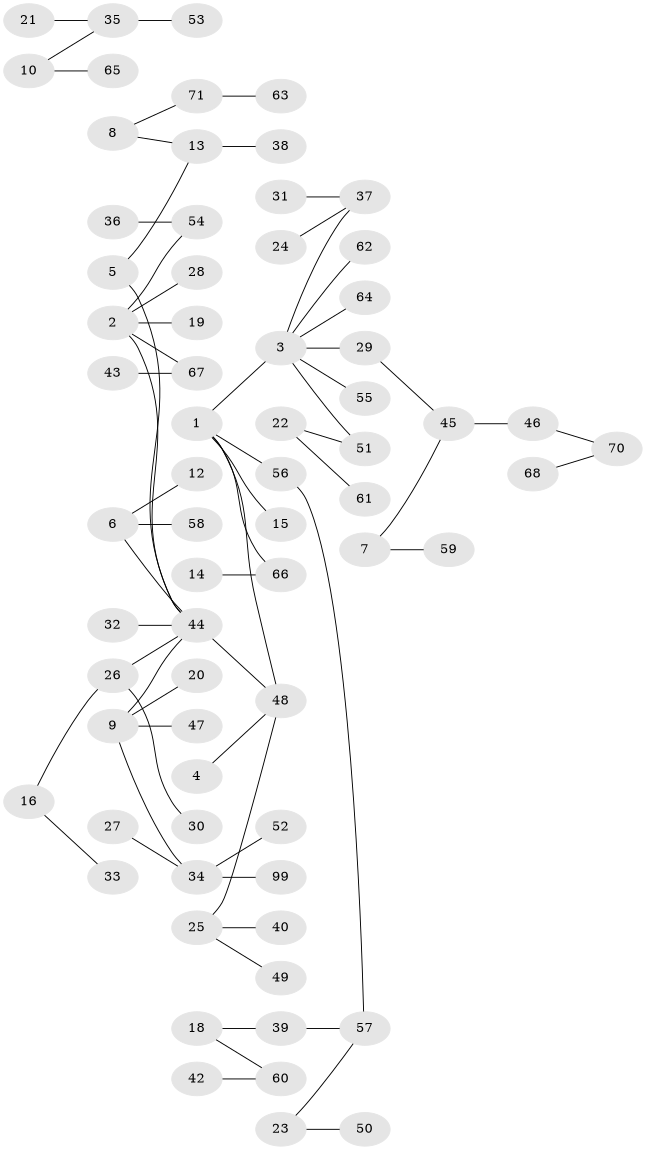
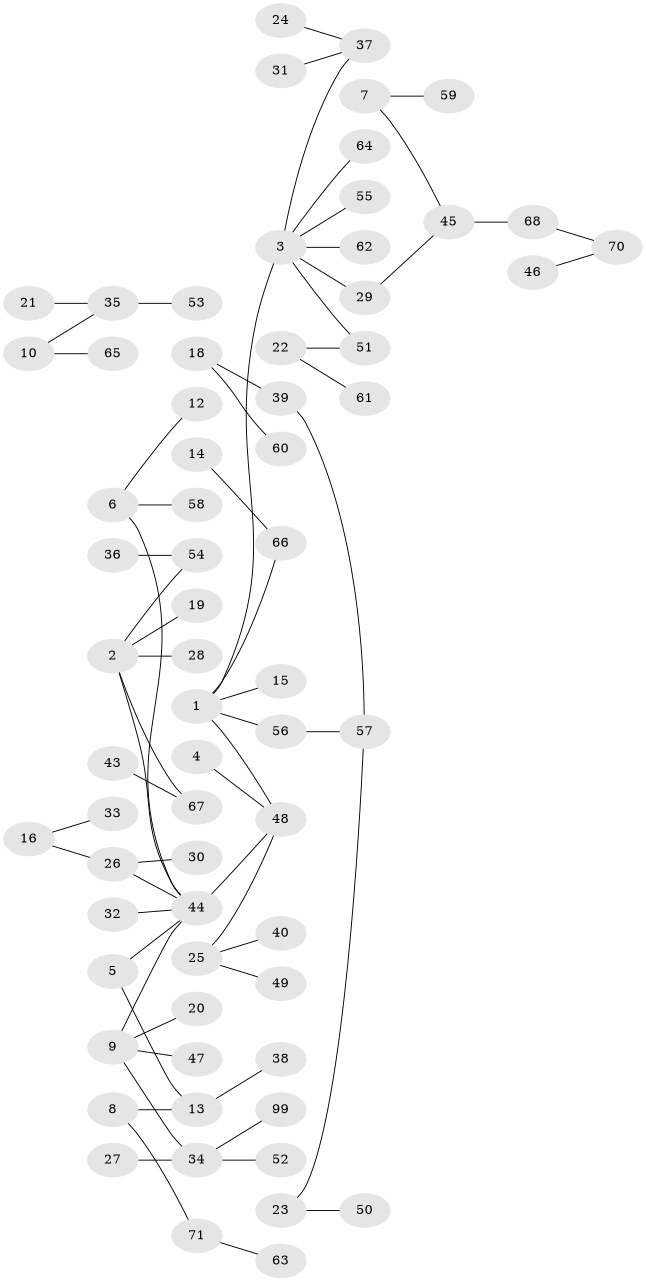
edge "45" -- "46": now "45" -- "68"
node "42": removed
